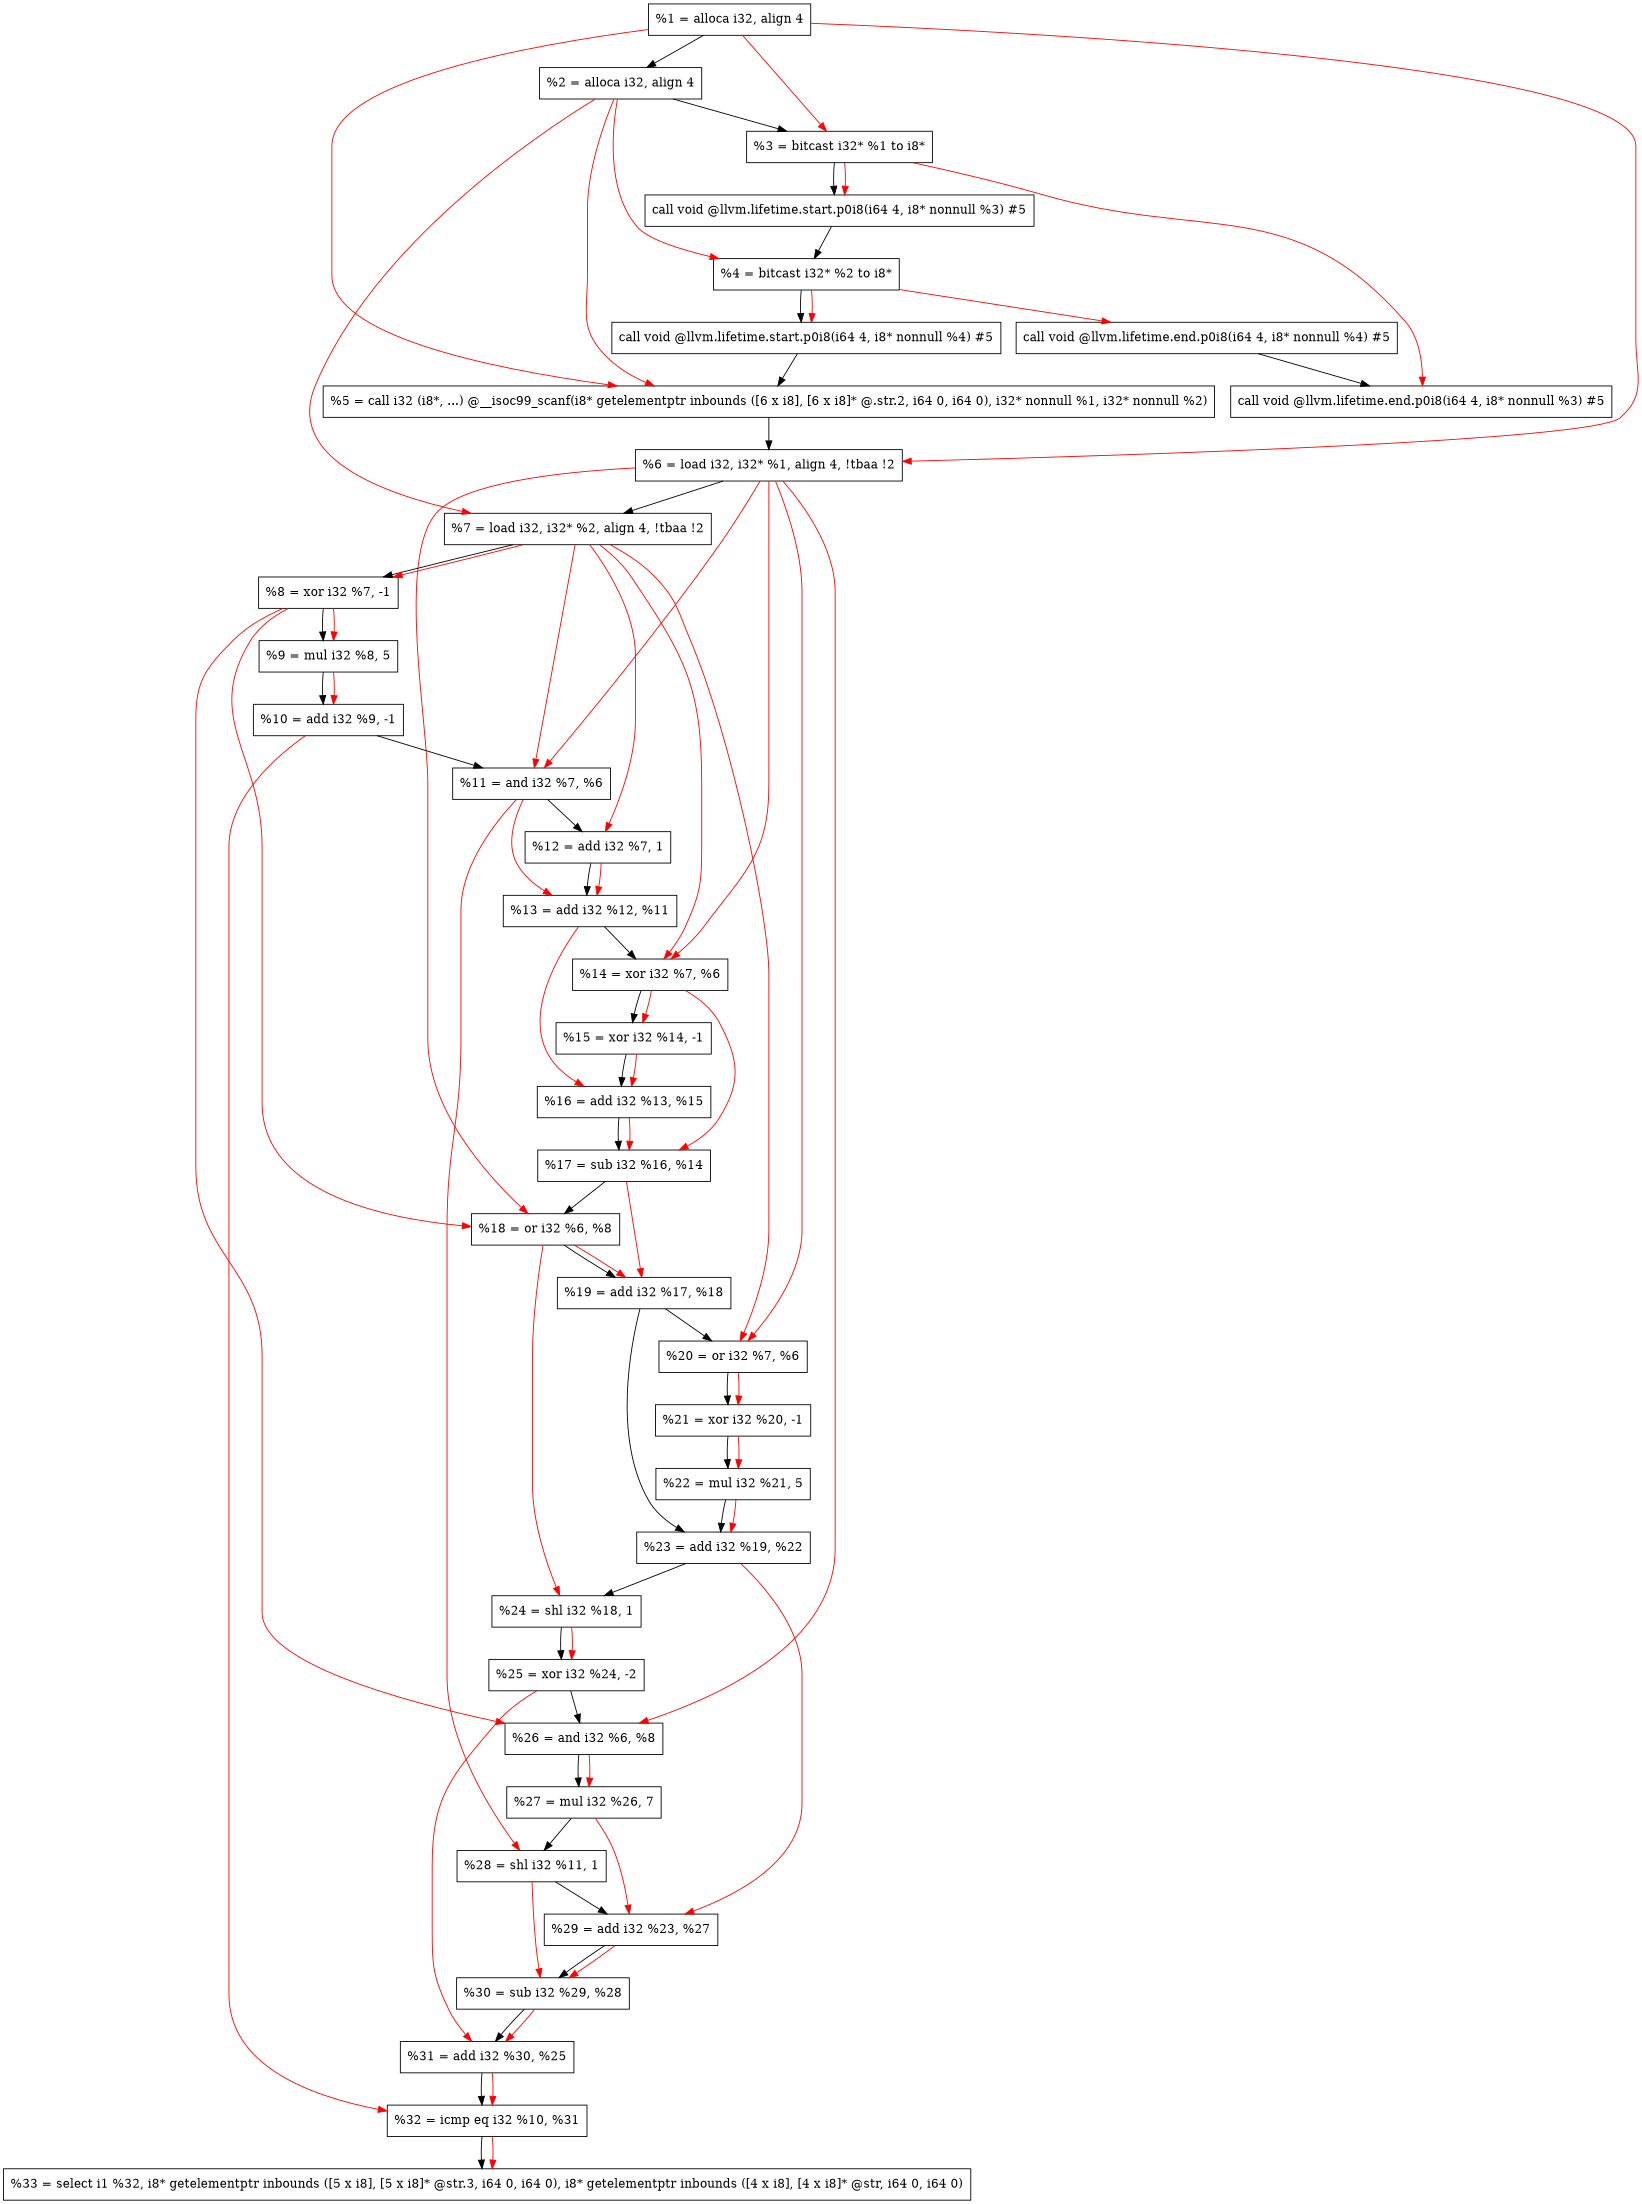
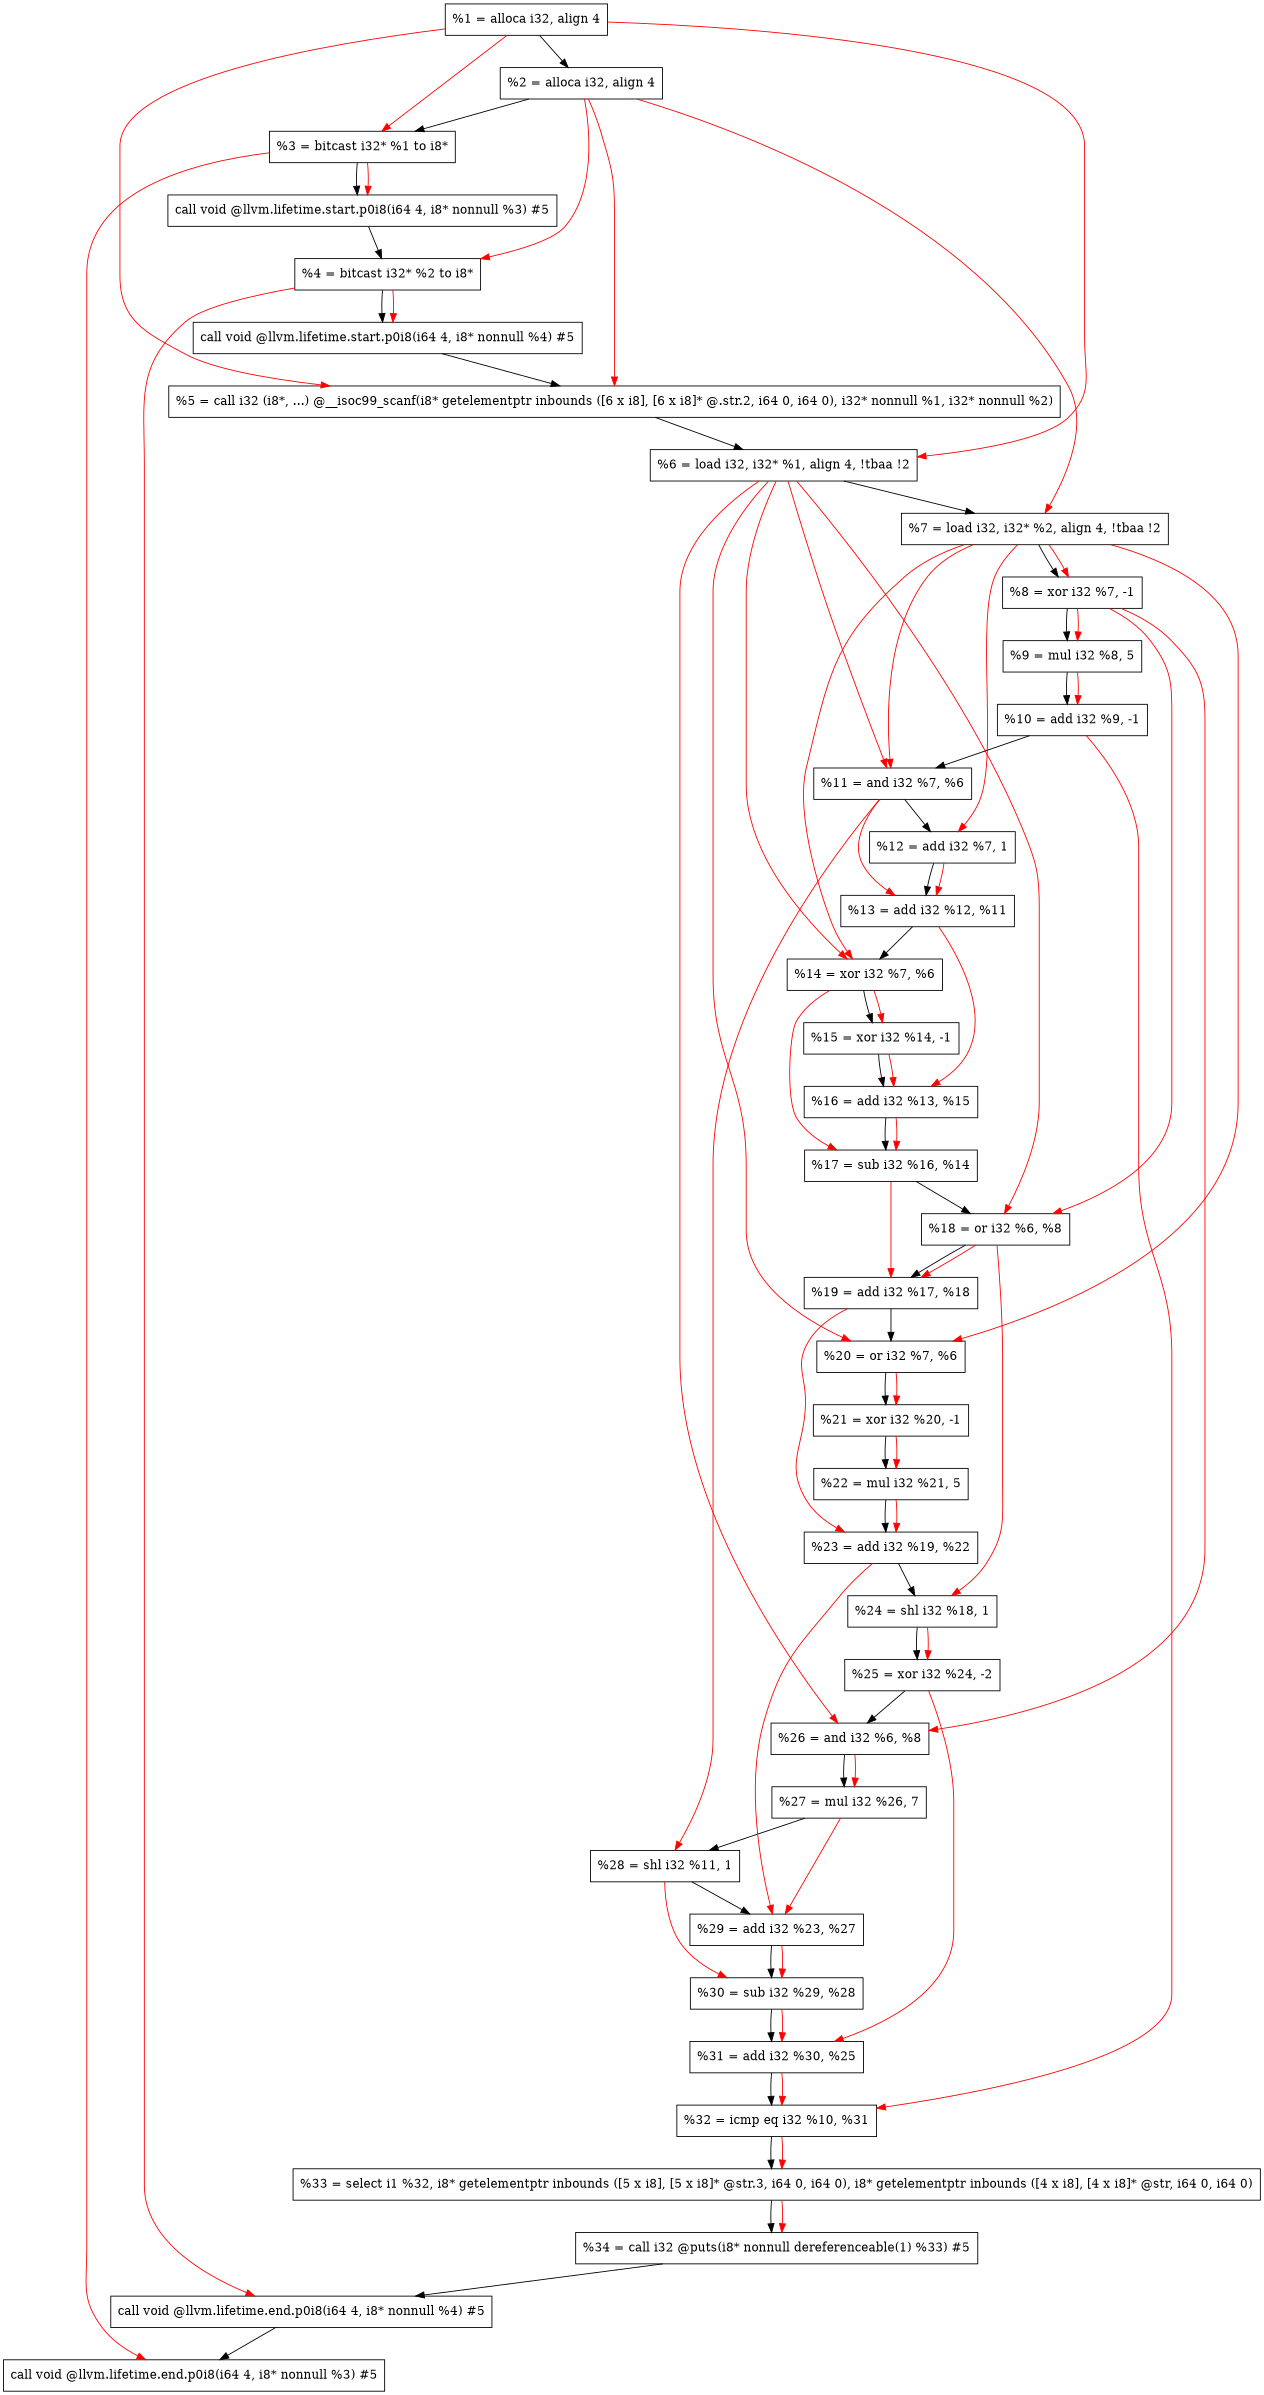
edge "%19 = add i32 %17, %18" -> "%23 = add i32 %19, %22": color black -> red
node "%34 = call i32 @puts(i8* nonnull dereferenceable(1) %33) #5": added
